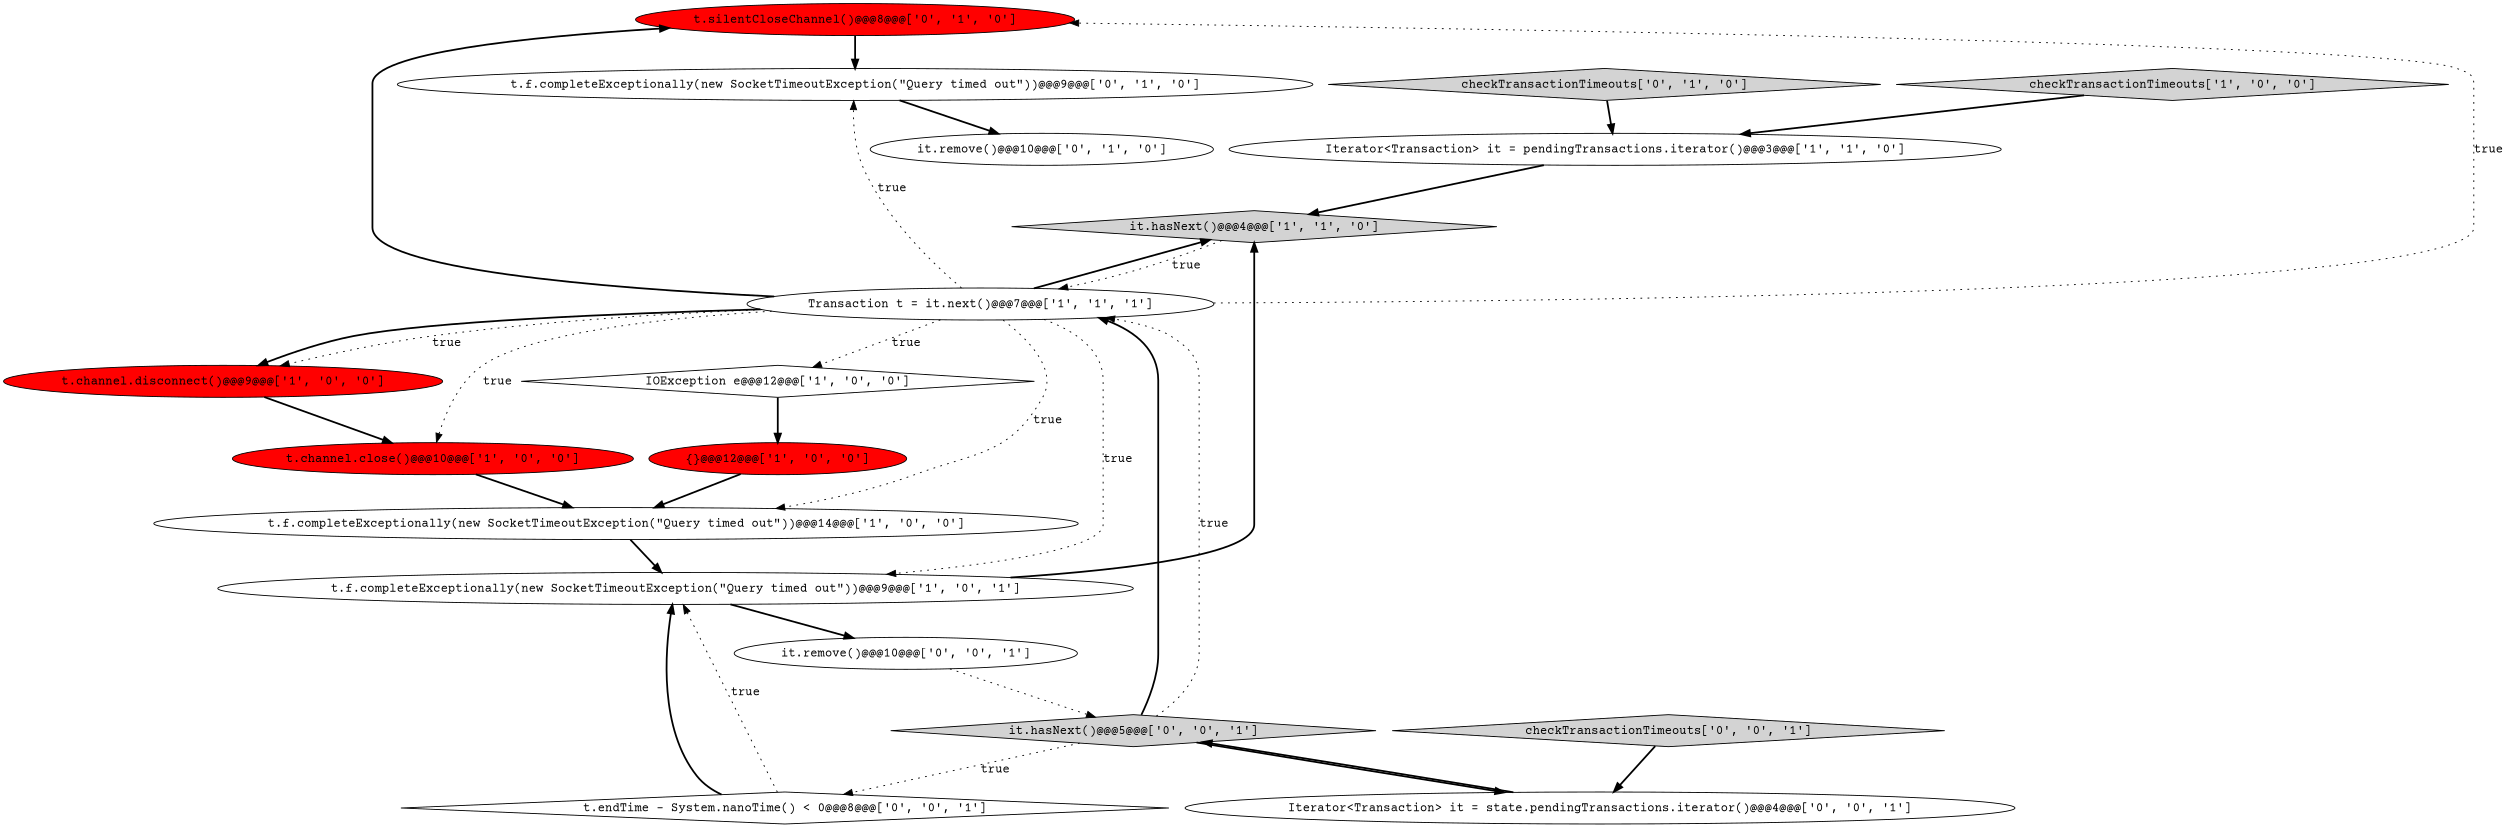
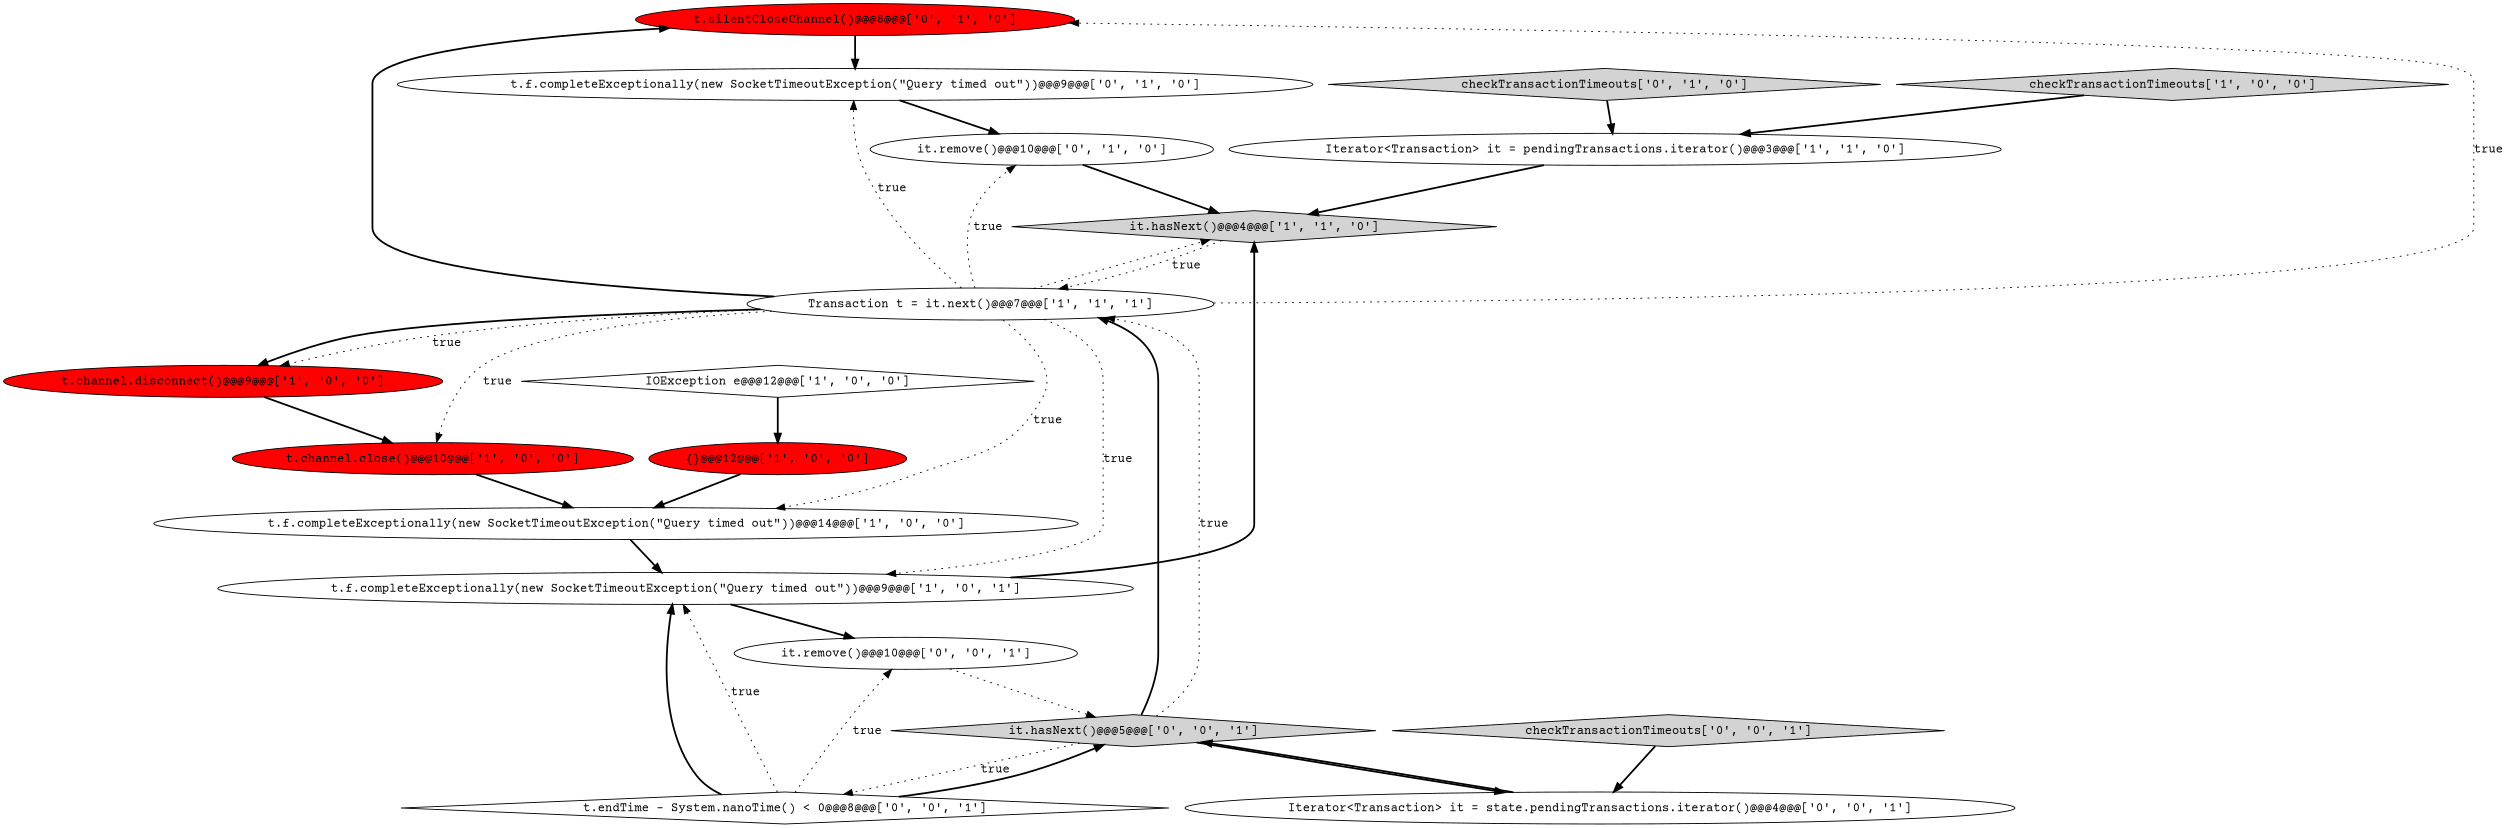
edge "it.remove()@@@10@@@['0', '1', '0']" -> "it.hasNext()@@@4@@@['1', '1', '0']": added
edge "Transaction t = it.next()@@@7@@@['1', '1', '1']" -> "it.hasNext()@@@4@@@['1', '1', '0']": style bold -> dotted
edge "Transaction t = it.next()@@@7@@@['1', '1', '1']" -> "IOException e@@@12@@@['1', '0', '0']": now "Transaction t = it.next()@@@7@@@['1', '1', '1']" -> "it.remove()@@@10@@@['0', '1', '0']"
edge "t.endTime - System.nanoTime() < 0@@@8@@@['0', '0', '1']" -> "it.remove()@@@10@@@['0', '0', '1']": added, label "true"
edge "t.endTime - System.nanoTime() < 0@@@8@@@['0', '0', '1']" -> "it.hasNext()@@@5@@@['0', '0', '1']": added
